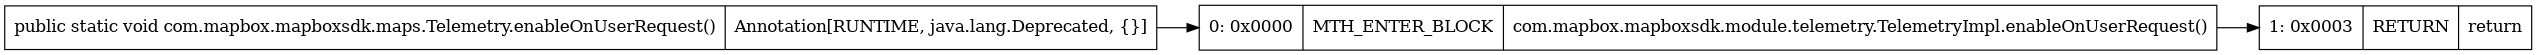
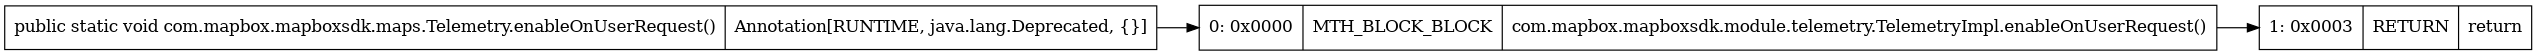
node "0: 0x0000": text "MTH_ENTER_BLOCK" -> "MTH_BLOCK_BLOCK"
